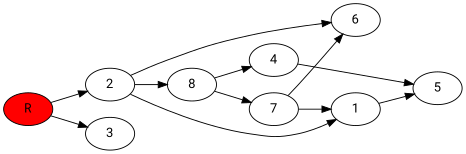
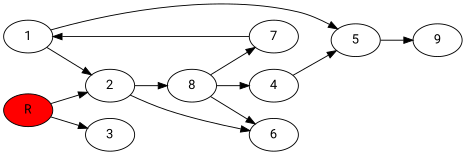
node "9": added
edge "7" -> "6": now "8" -> "6"
edge "2" -> "1": reversed
